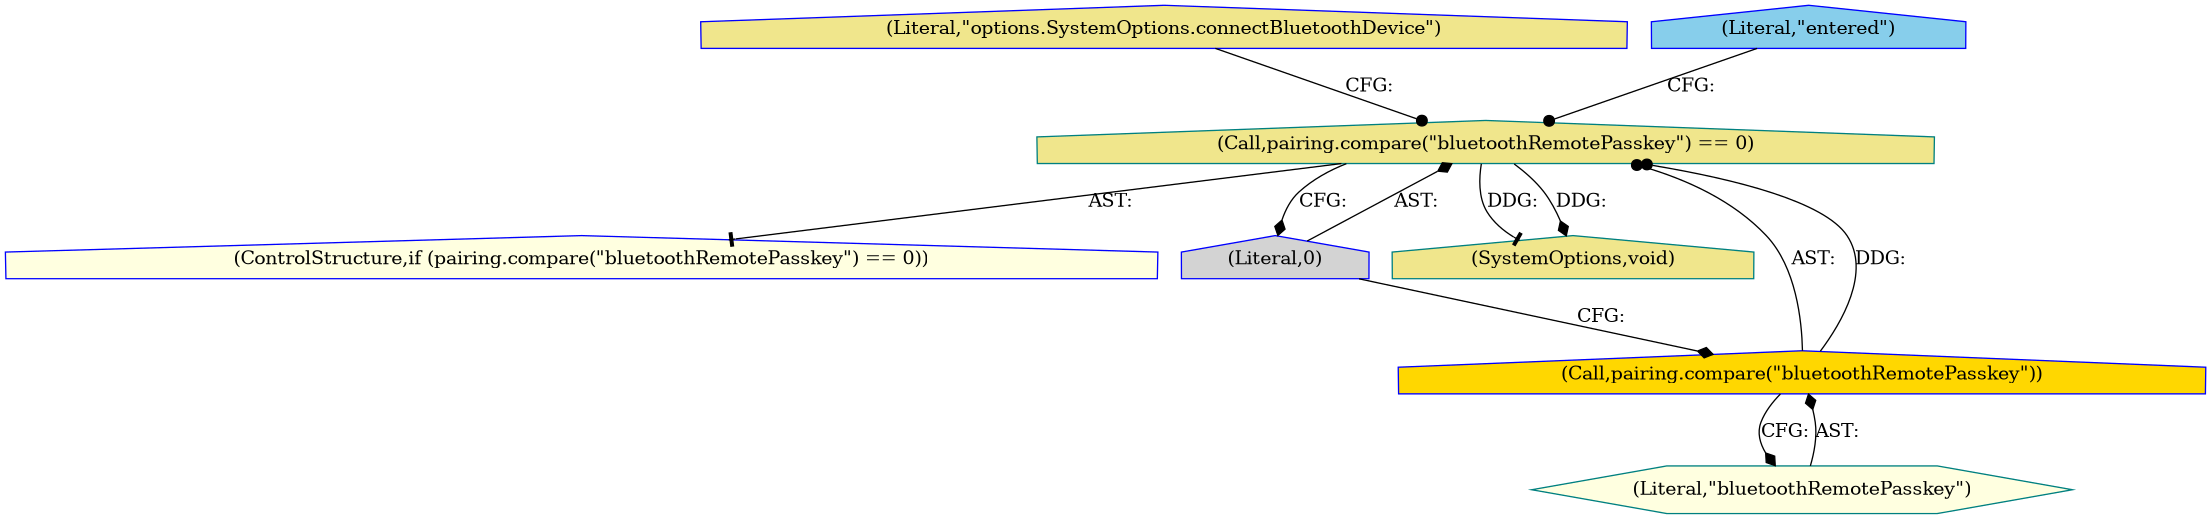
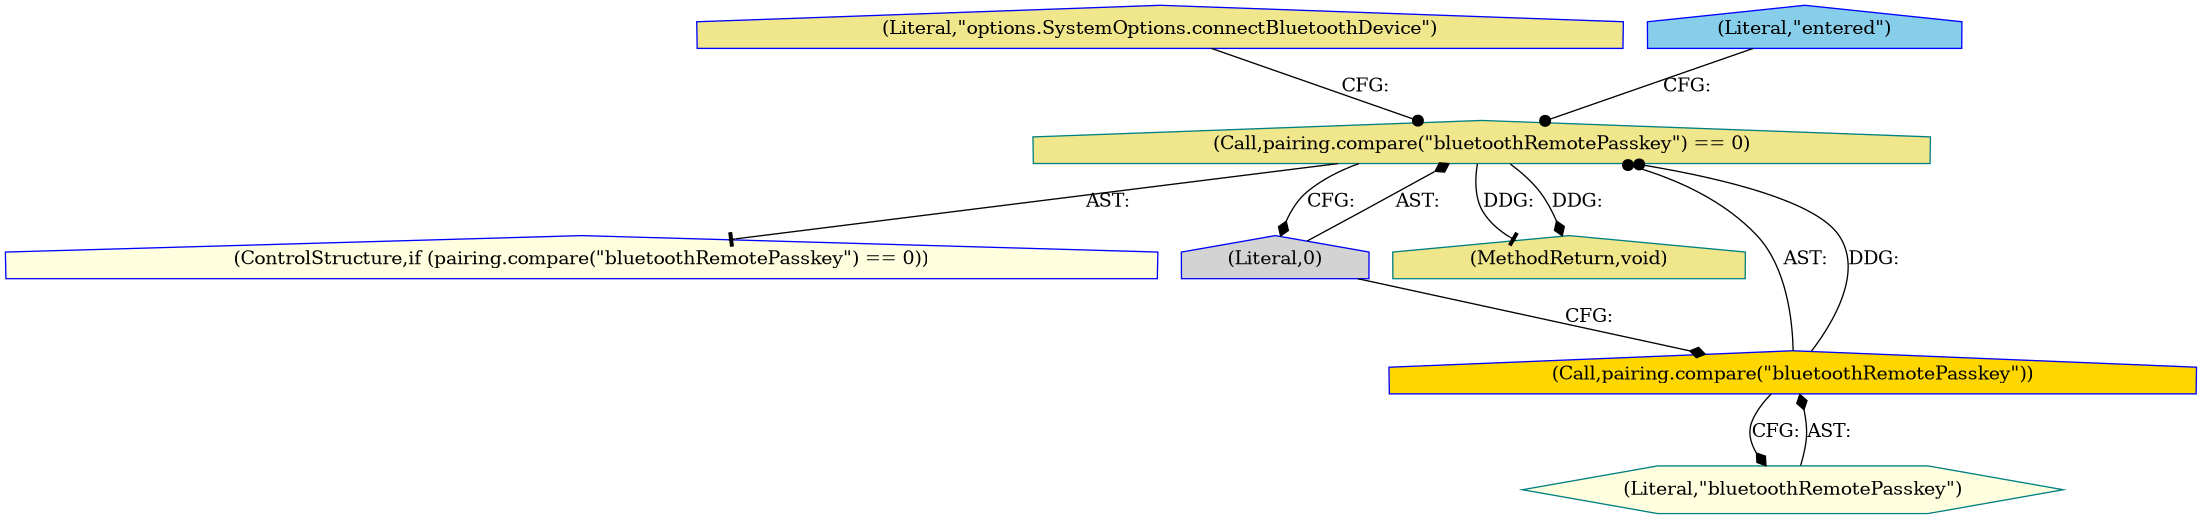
node "(SystemOptions,void)": label "(SystemOptions,void)" -> "(MethodReturn,void)"
